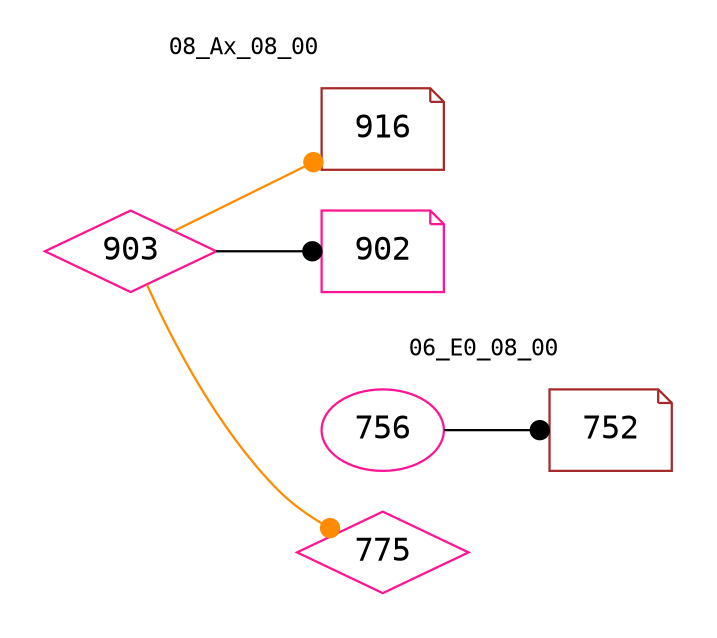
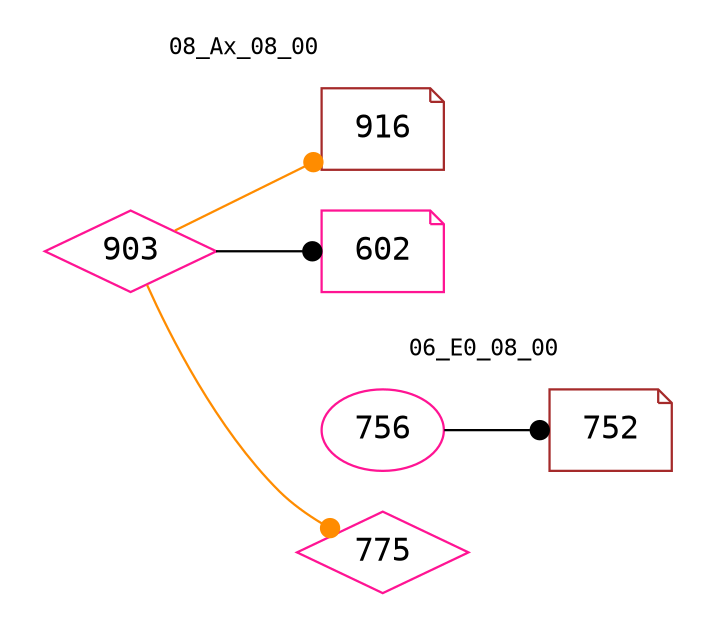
node "902": label "902" -> "602"
